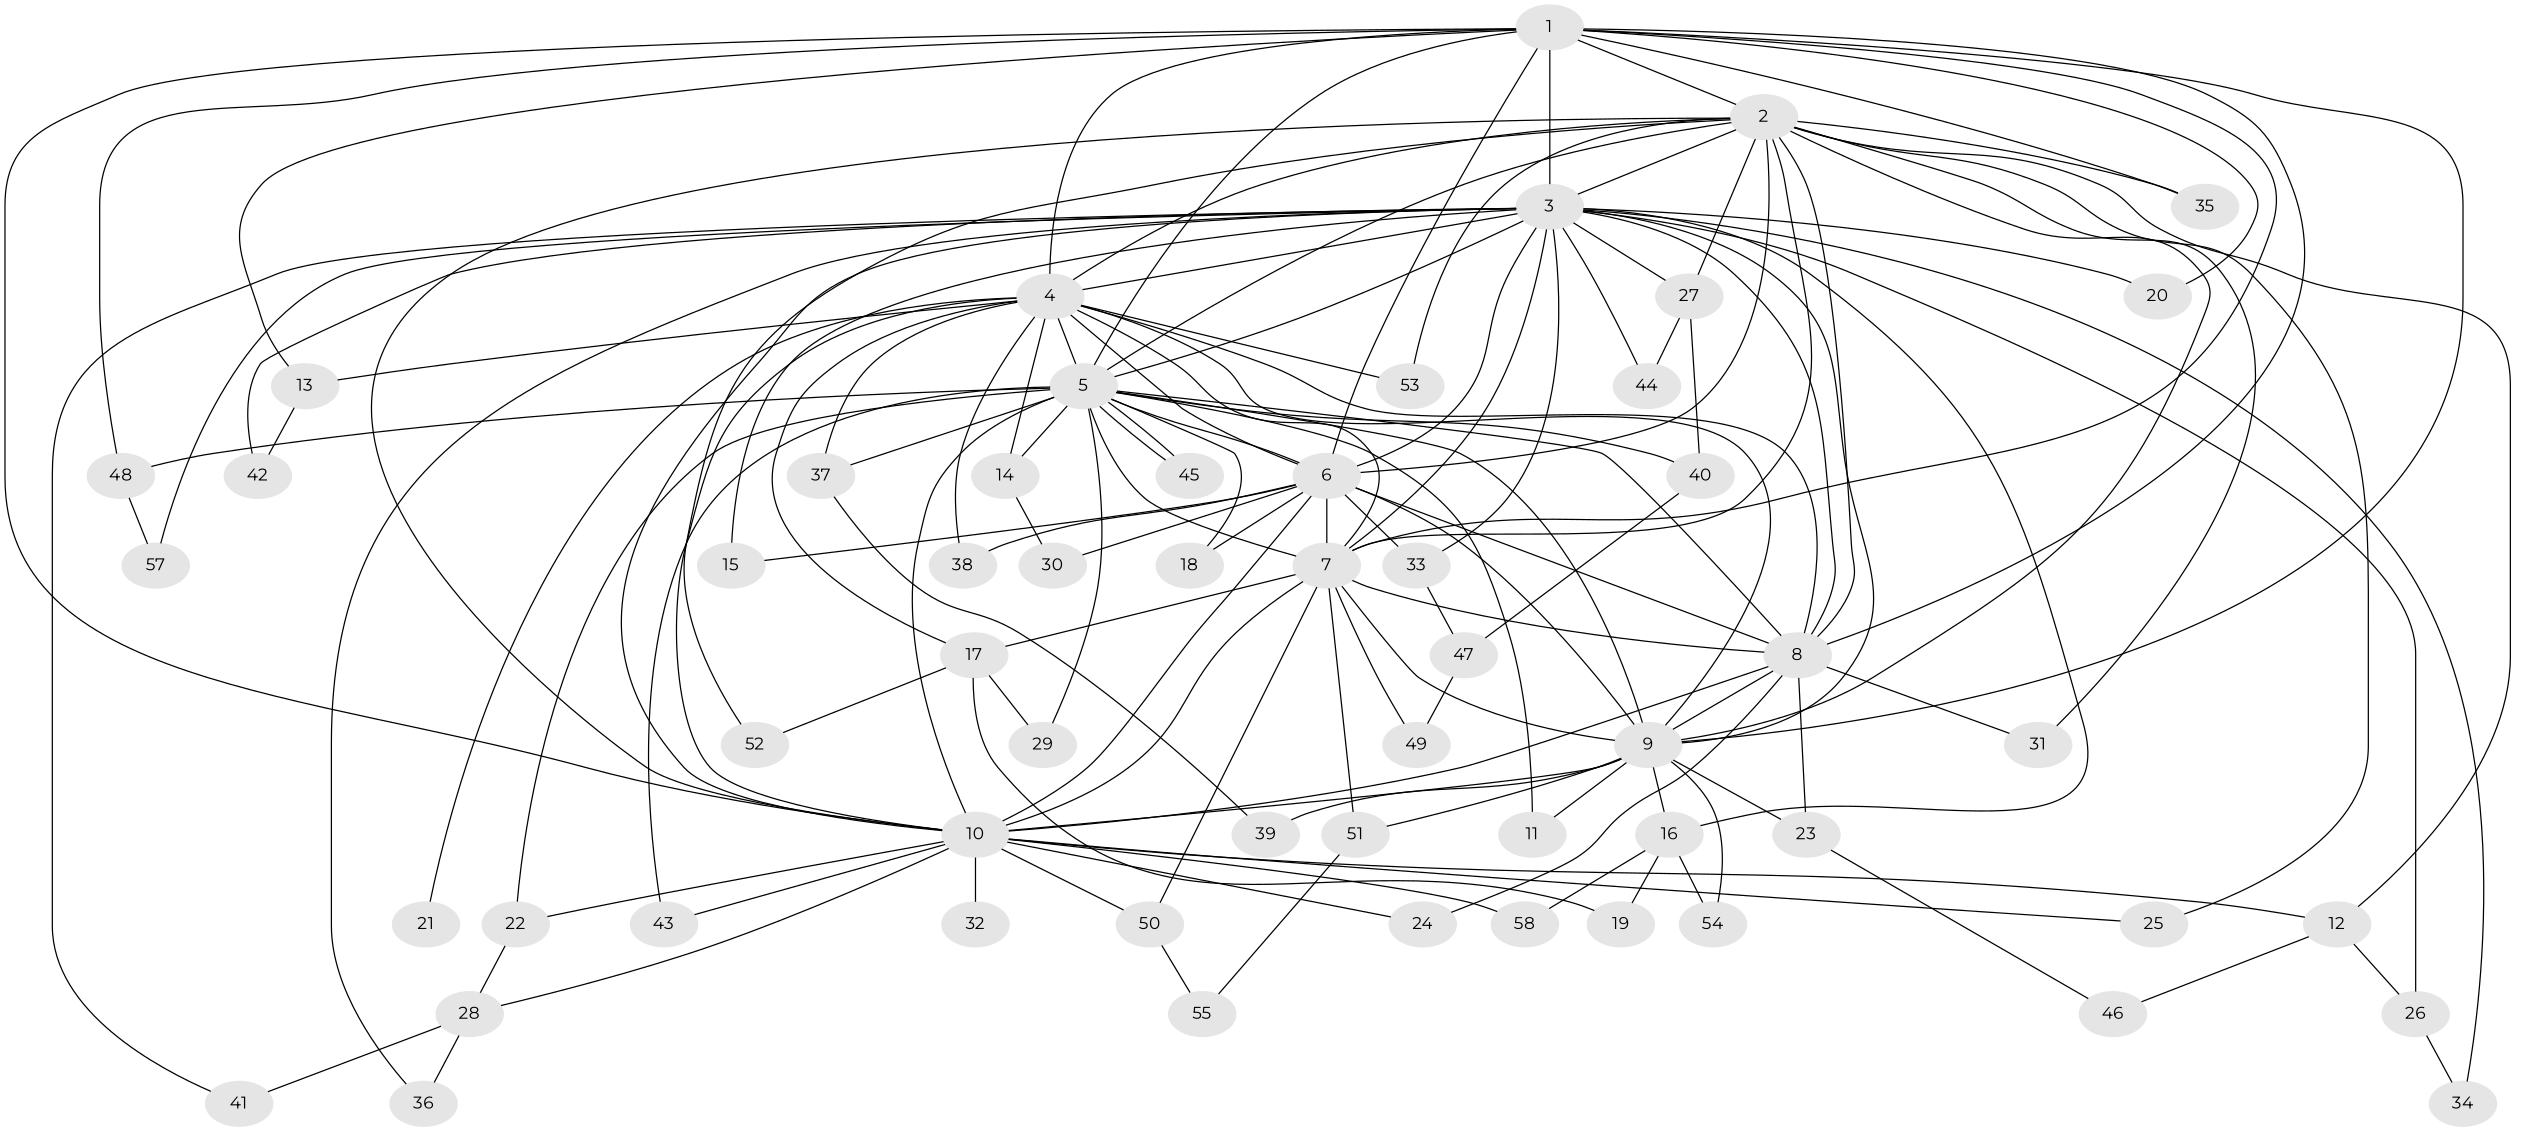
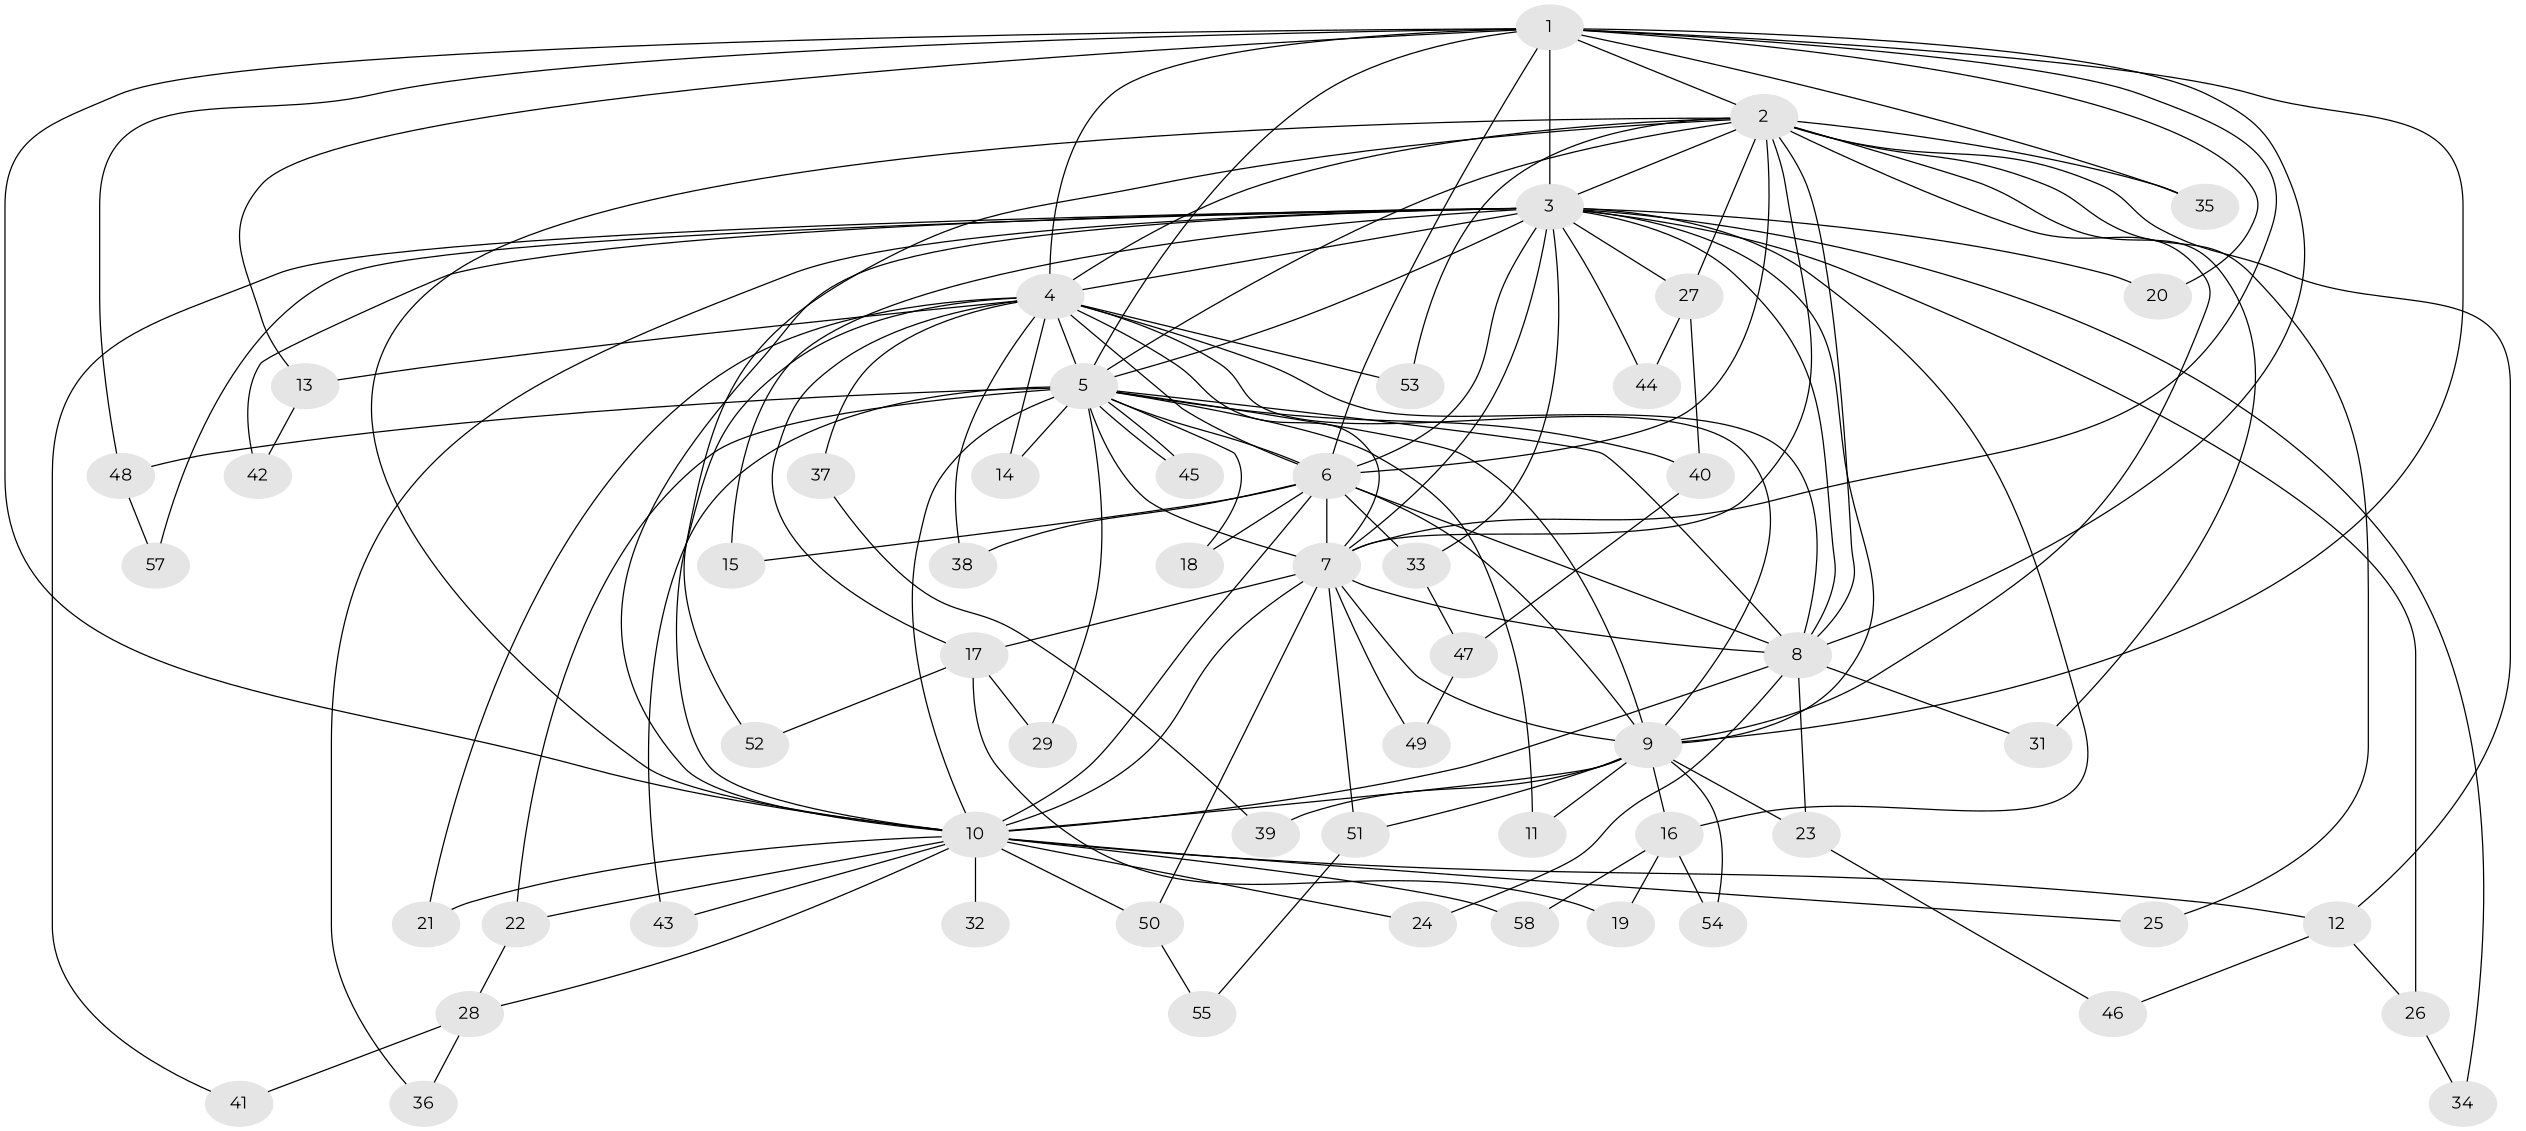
edge "5" -- "37": removed
node "30": removed
edge "8" -- "9": removed
edge "10" -- "21": added
